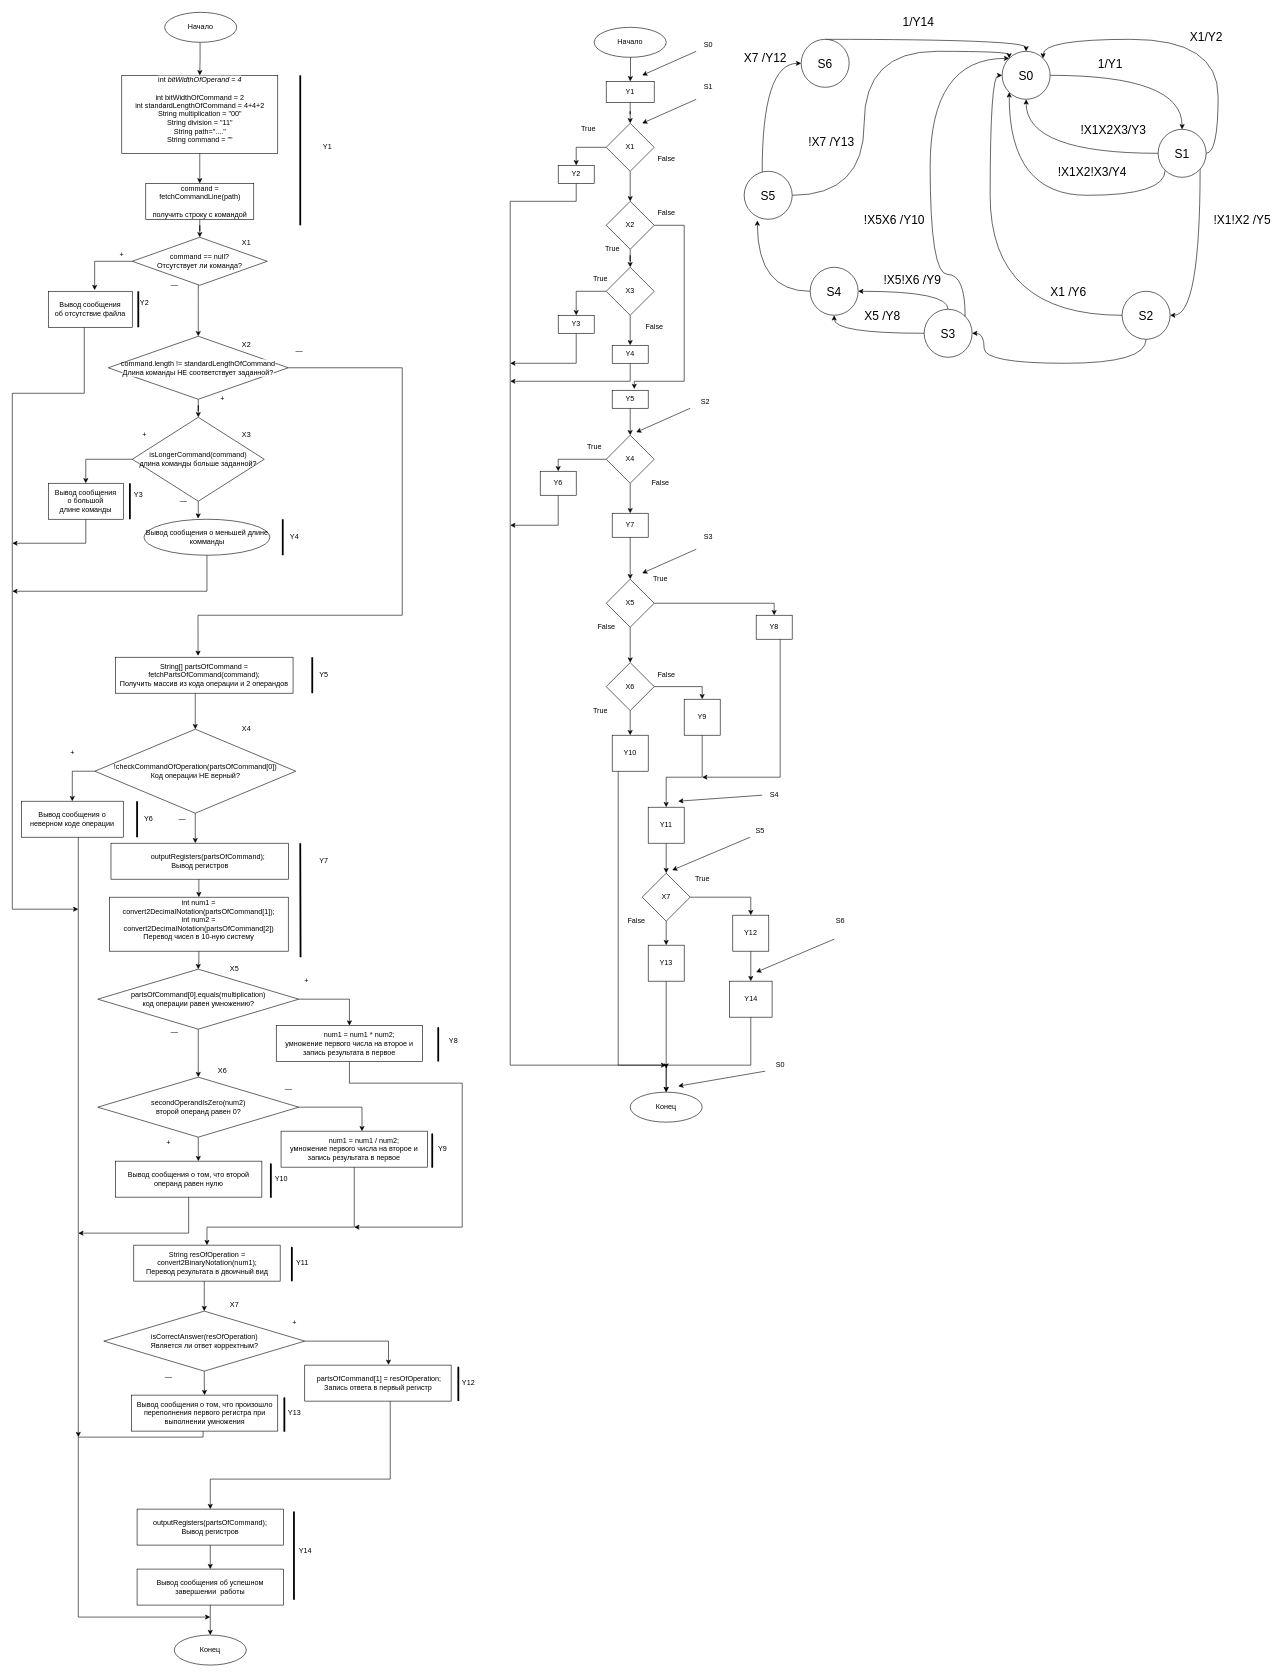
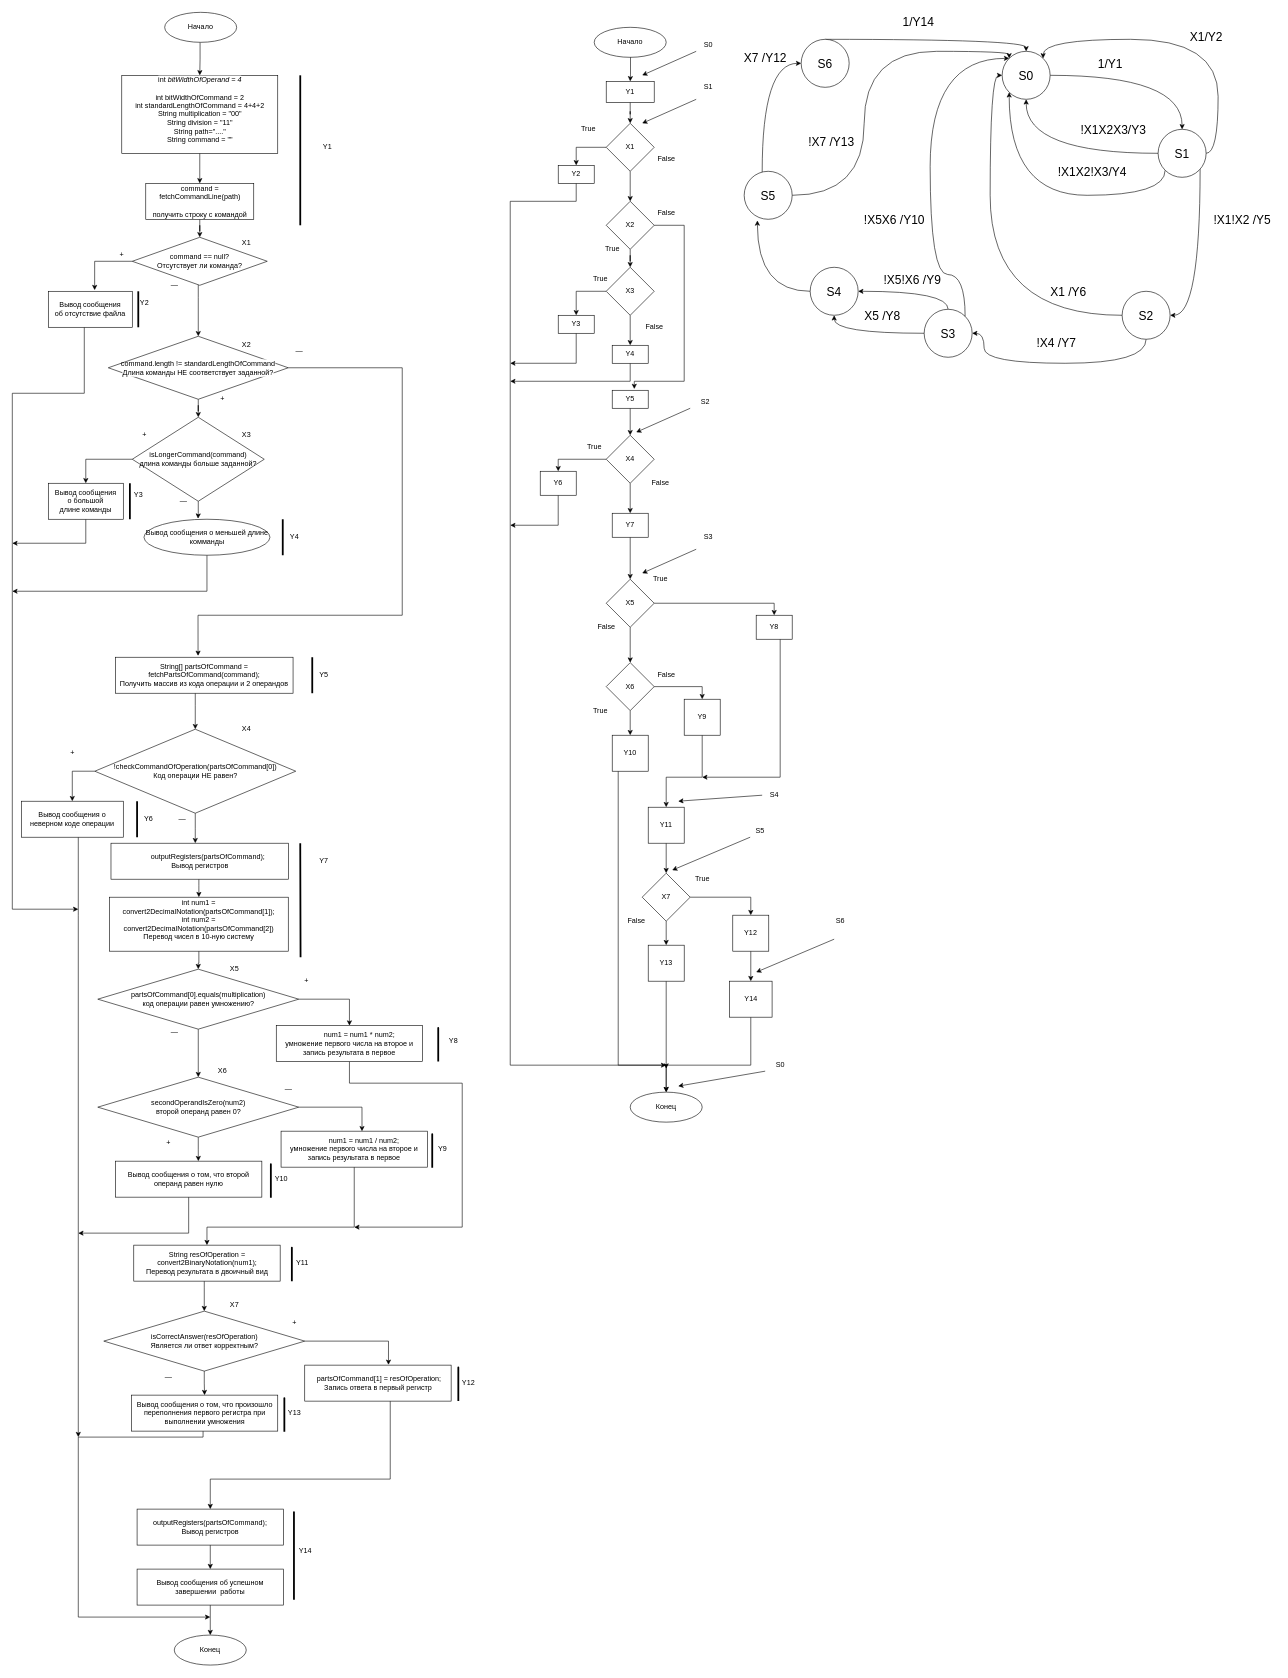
node "!X4 /Y7": added
node "!checkCommandOfOperation(partsOfCommand[0]) Код операции НЕ верный?": label "!checkCommandOfOperation(partsOfCommand[0]) Код операции НЕ верный?" -> "!checkCommandOfOperation(partsOfCommand[0]) Код операции НЕ равен?"
